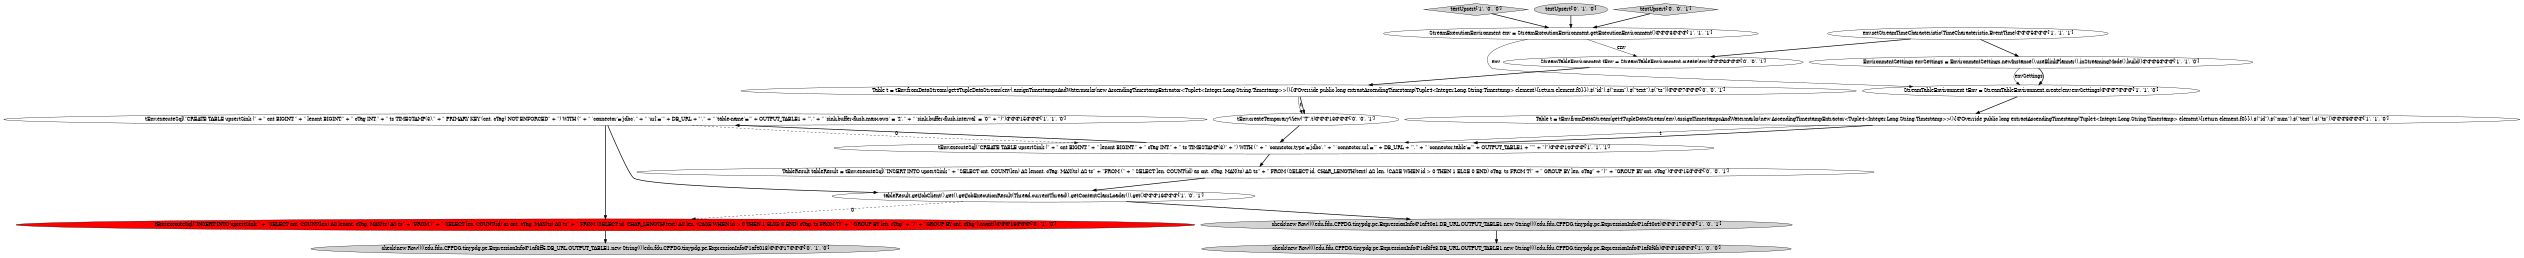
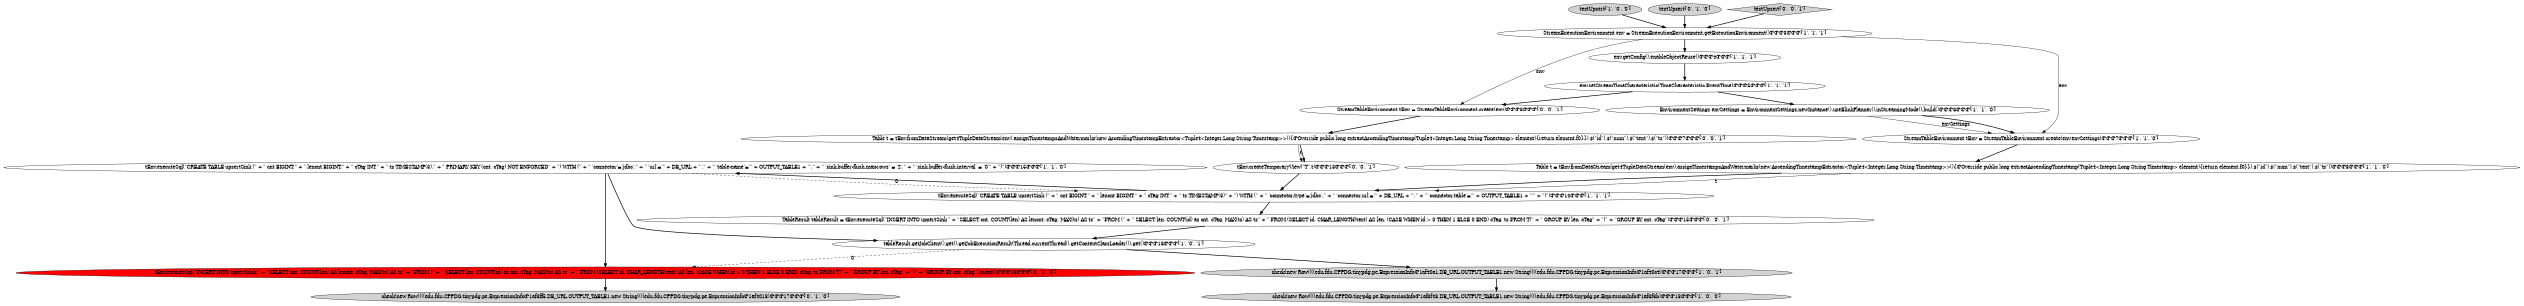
node "testUpsert['1', '0', '0']": shape diamond -> ellipse
node "env.getConfig().enableObjectReuse()@@@4@@@['1', '1', '1']": added
